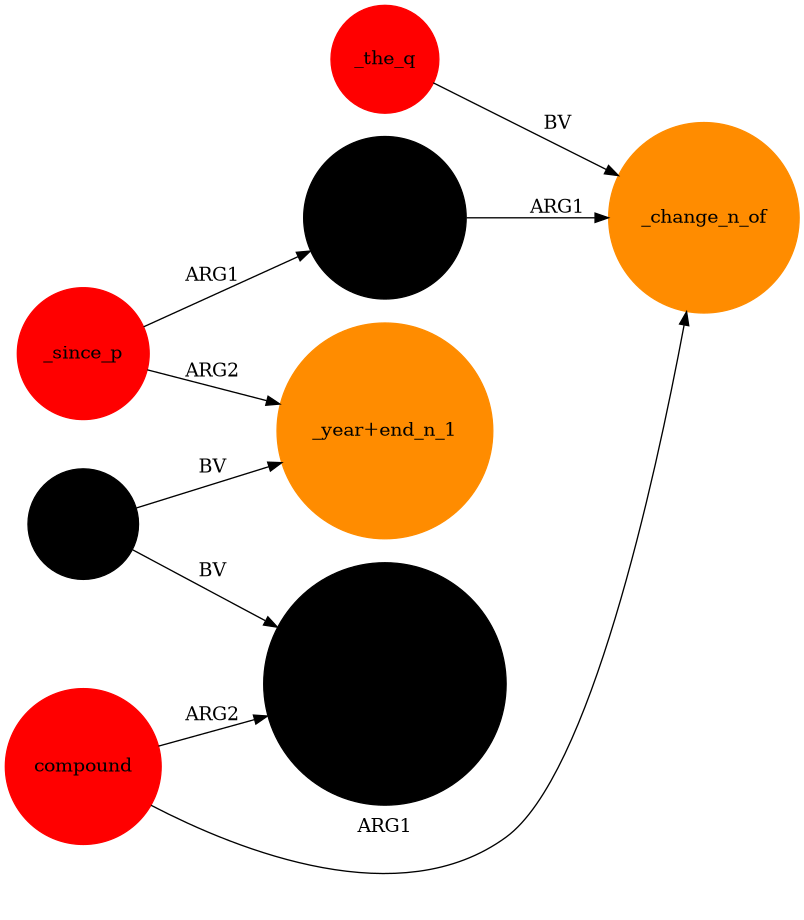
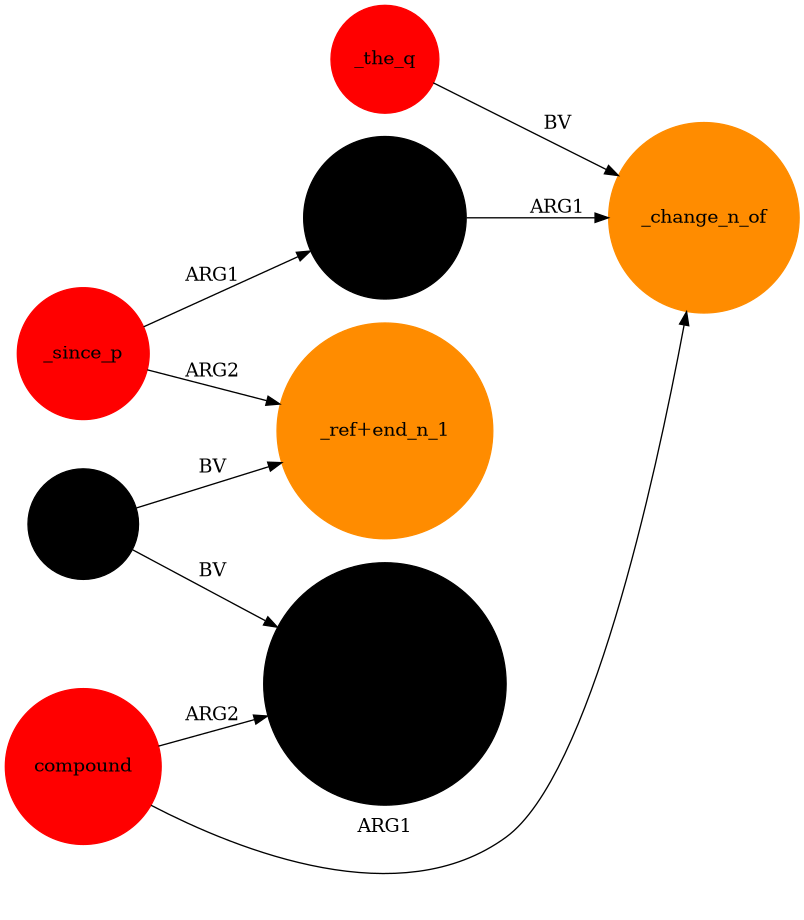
node "_year+end_n_1": label "_year+end_n_1" -> "_ref+end_n_1"
